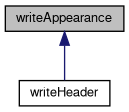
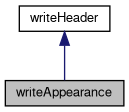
edge "writeHeader" -> "writeAppearance": reversed
